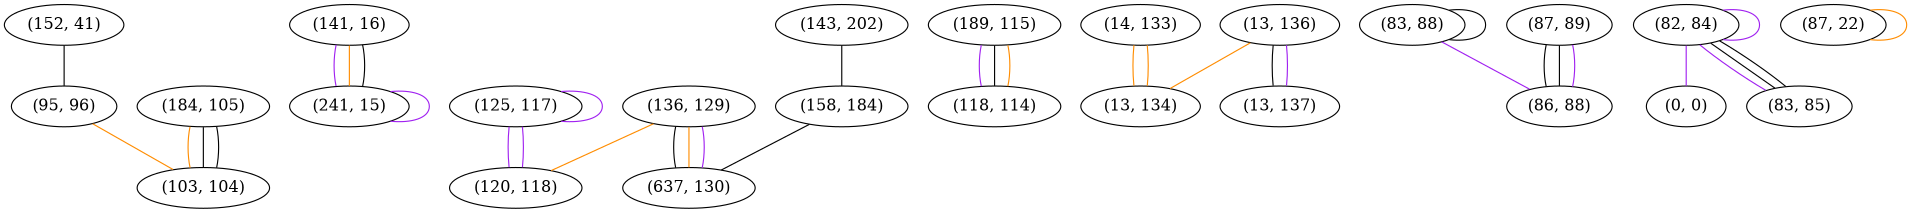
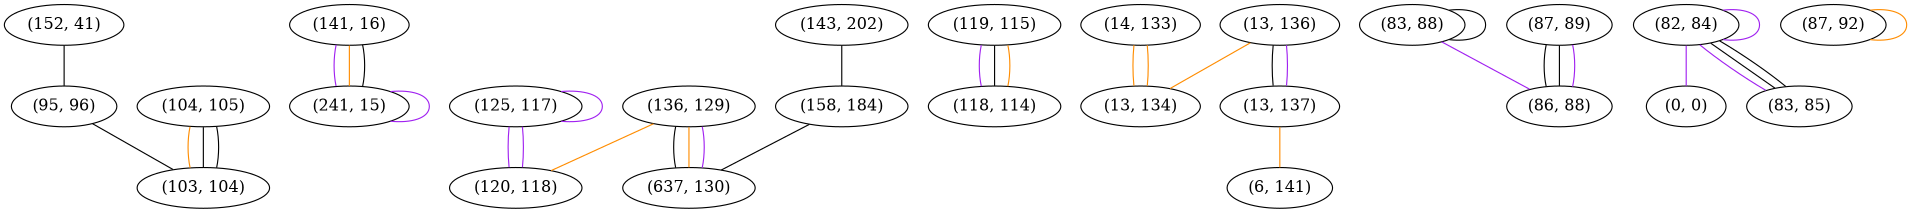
node "(189, 115)": label "(189, 115)" -> "(119, 115)"
node "(87, 22)": label "(87, 22)" -> "(87, 92)"
node "(184, 105)": label "(184, 105)" -> "(104, 105)"
edge "(95, 96)" -- "(103, 104)": color darkorange -> black
node "(6, 141)": added
